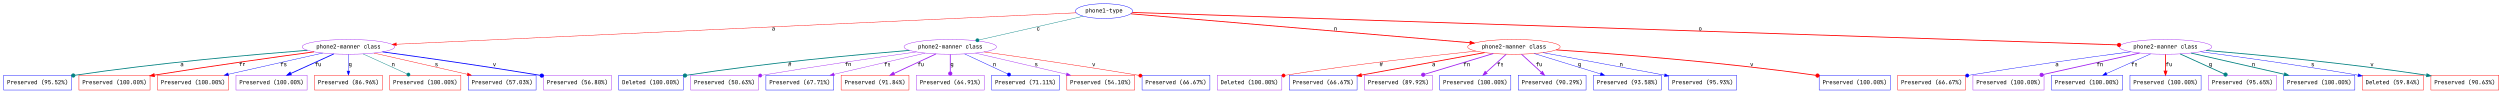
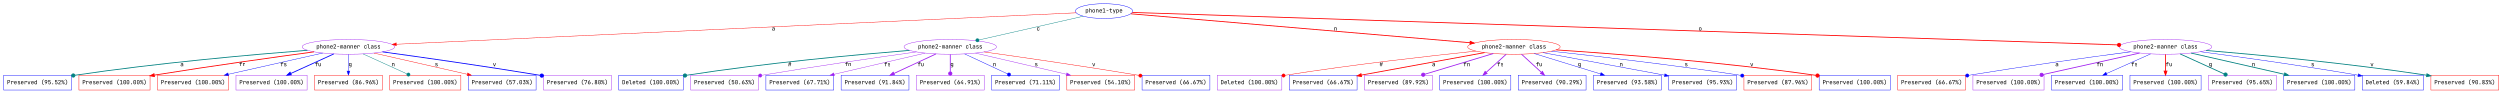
node "Preserved (56.80%)": label "Preserved (56.80%)" -> "Preserved (76.80%)"
node "Preserved (91.84%)": color red -> blue
node "Preserved (87.96%)": added
node "Deleted (59.84%)": color red -> blue
node "Preserved (90.63%)": label "Preserved (90.63%)" -> "Preserved (90.83%)"
